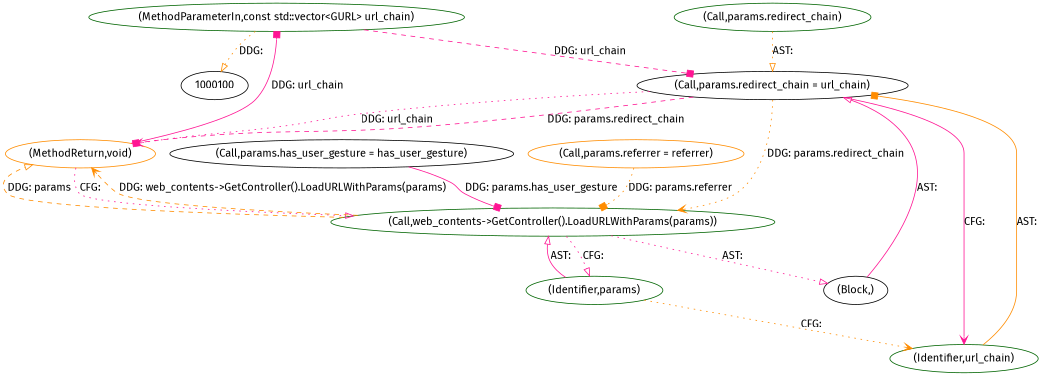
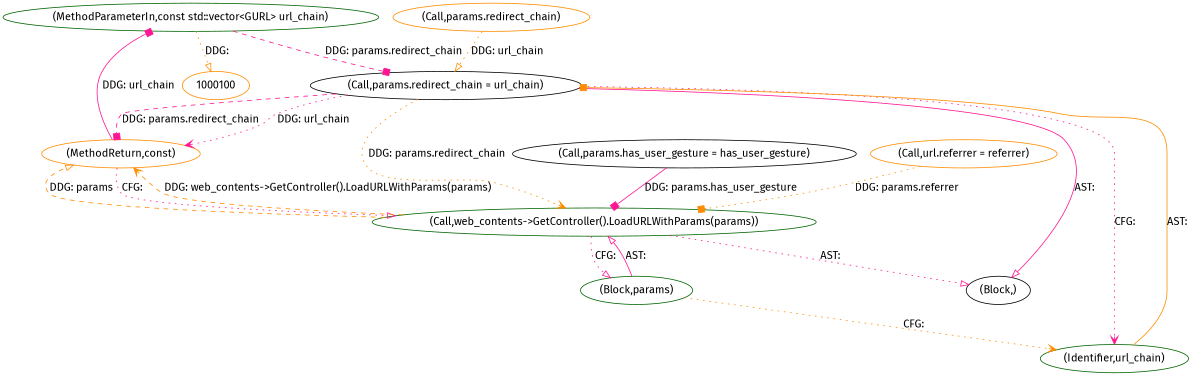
node "(Call,params.redirect_chain)": color darkgreen -> darkorange
edge "(MethodParameterIn,const std::vector<GURL> url_chain)" -> "(Call,params.redirect_chain = url_chain)": label "DDG: url_chain" -> "DDG: params.redirect_chain"
edge "(Call,params.redirect_chain)" -> "(Call,params.redirect_chain = url_chain)": label "AST: " -> "DDG: url_chain"
node "1000100": color black -> darkorange
node "(MethodReturn,void)": label "(MethodReturn,void)" -> "(MethodReturn,const)"
node "(Call,params.referrer = referrer)": label "(Call,params.referrer = referrer)" -> "(Call,url.referrer = referrer)"
edge "(Call,params.redirect_chain = url_chain)" -> "(Identifier,url_chain)": style solid -> dotted
edge "(Block,)" -> "(Call,params.redirect_chain = url_chain)": reversed
node "(Identifier,params)": label "(Identifier,params)" -> "(Block,params)"
